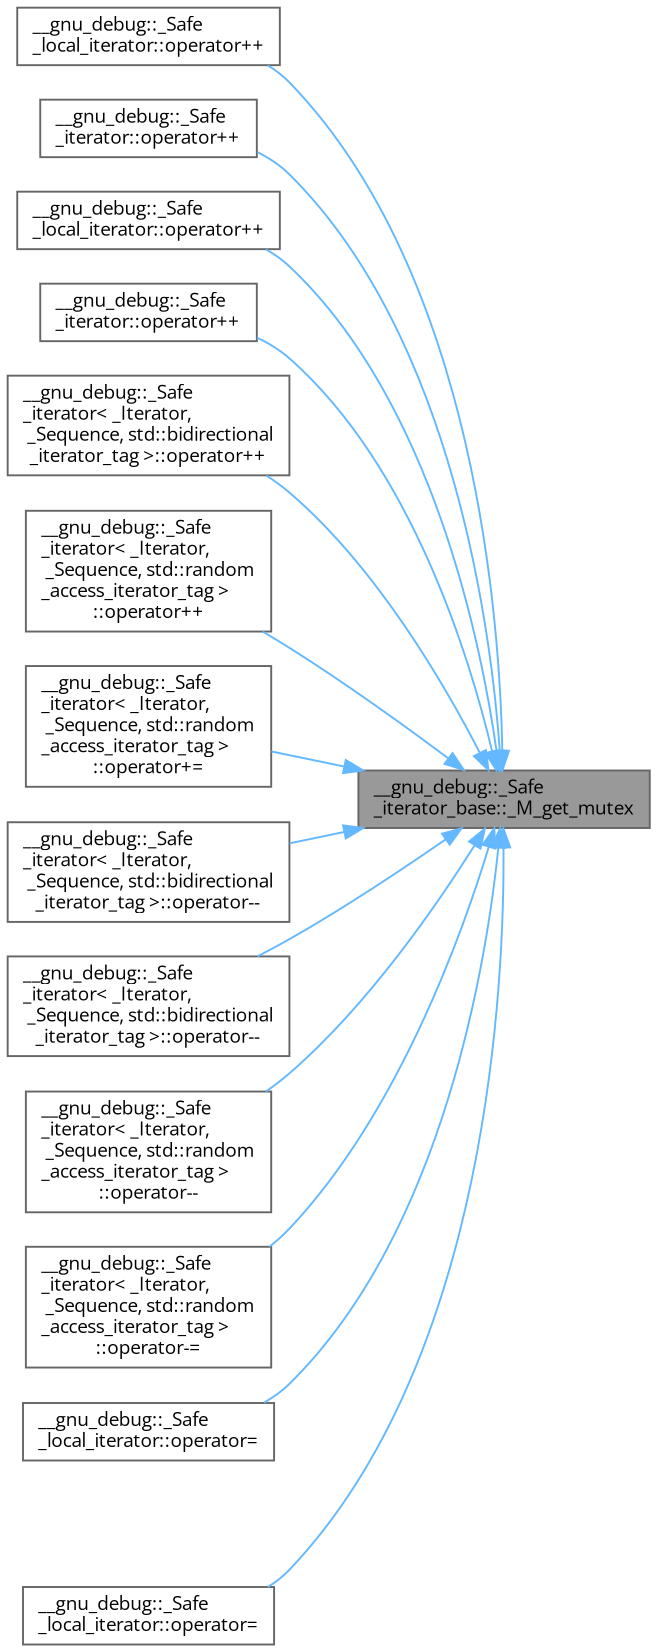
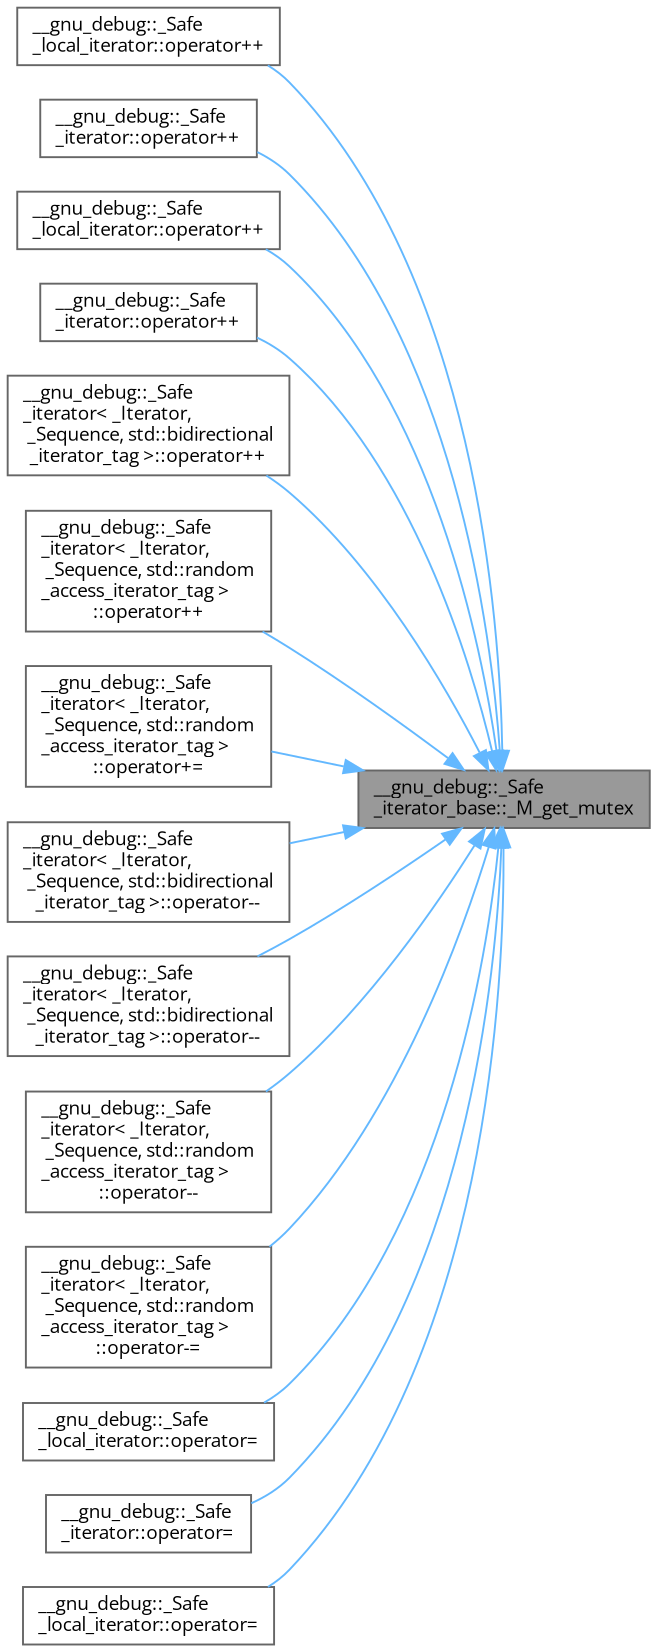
node "__gnu_debug::_Safe _iterator::operator=": added
